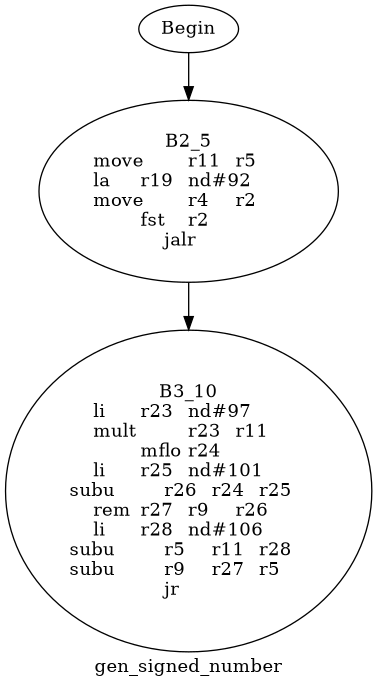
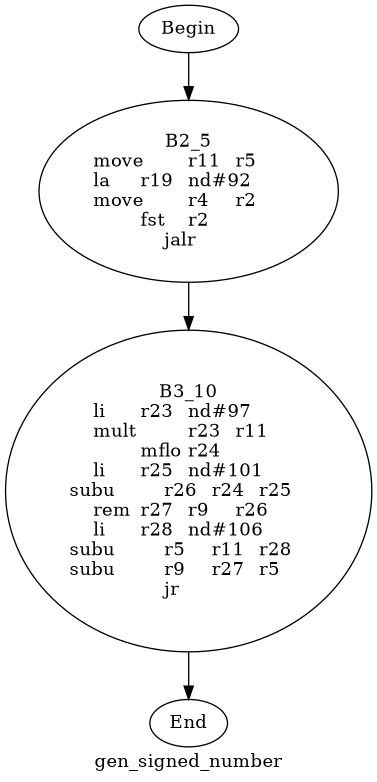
node "End": added
